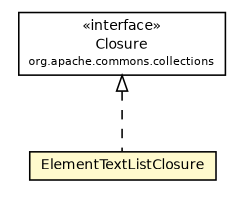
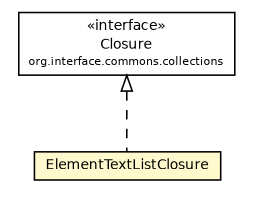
node "Closure": text "org.apache.commons.collections" -> "org.interface.commons.collections"
